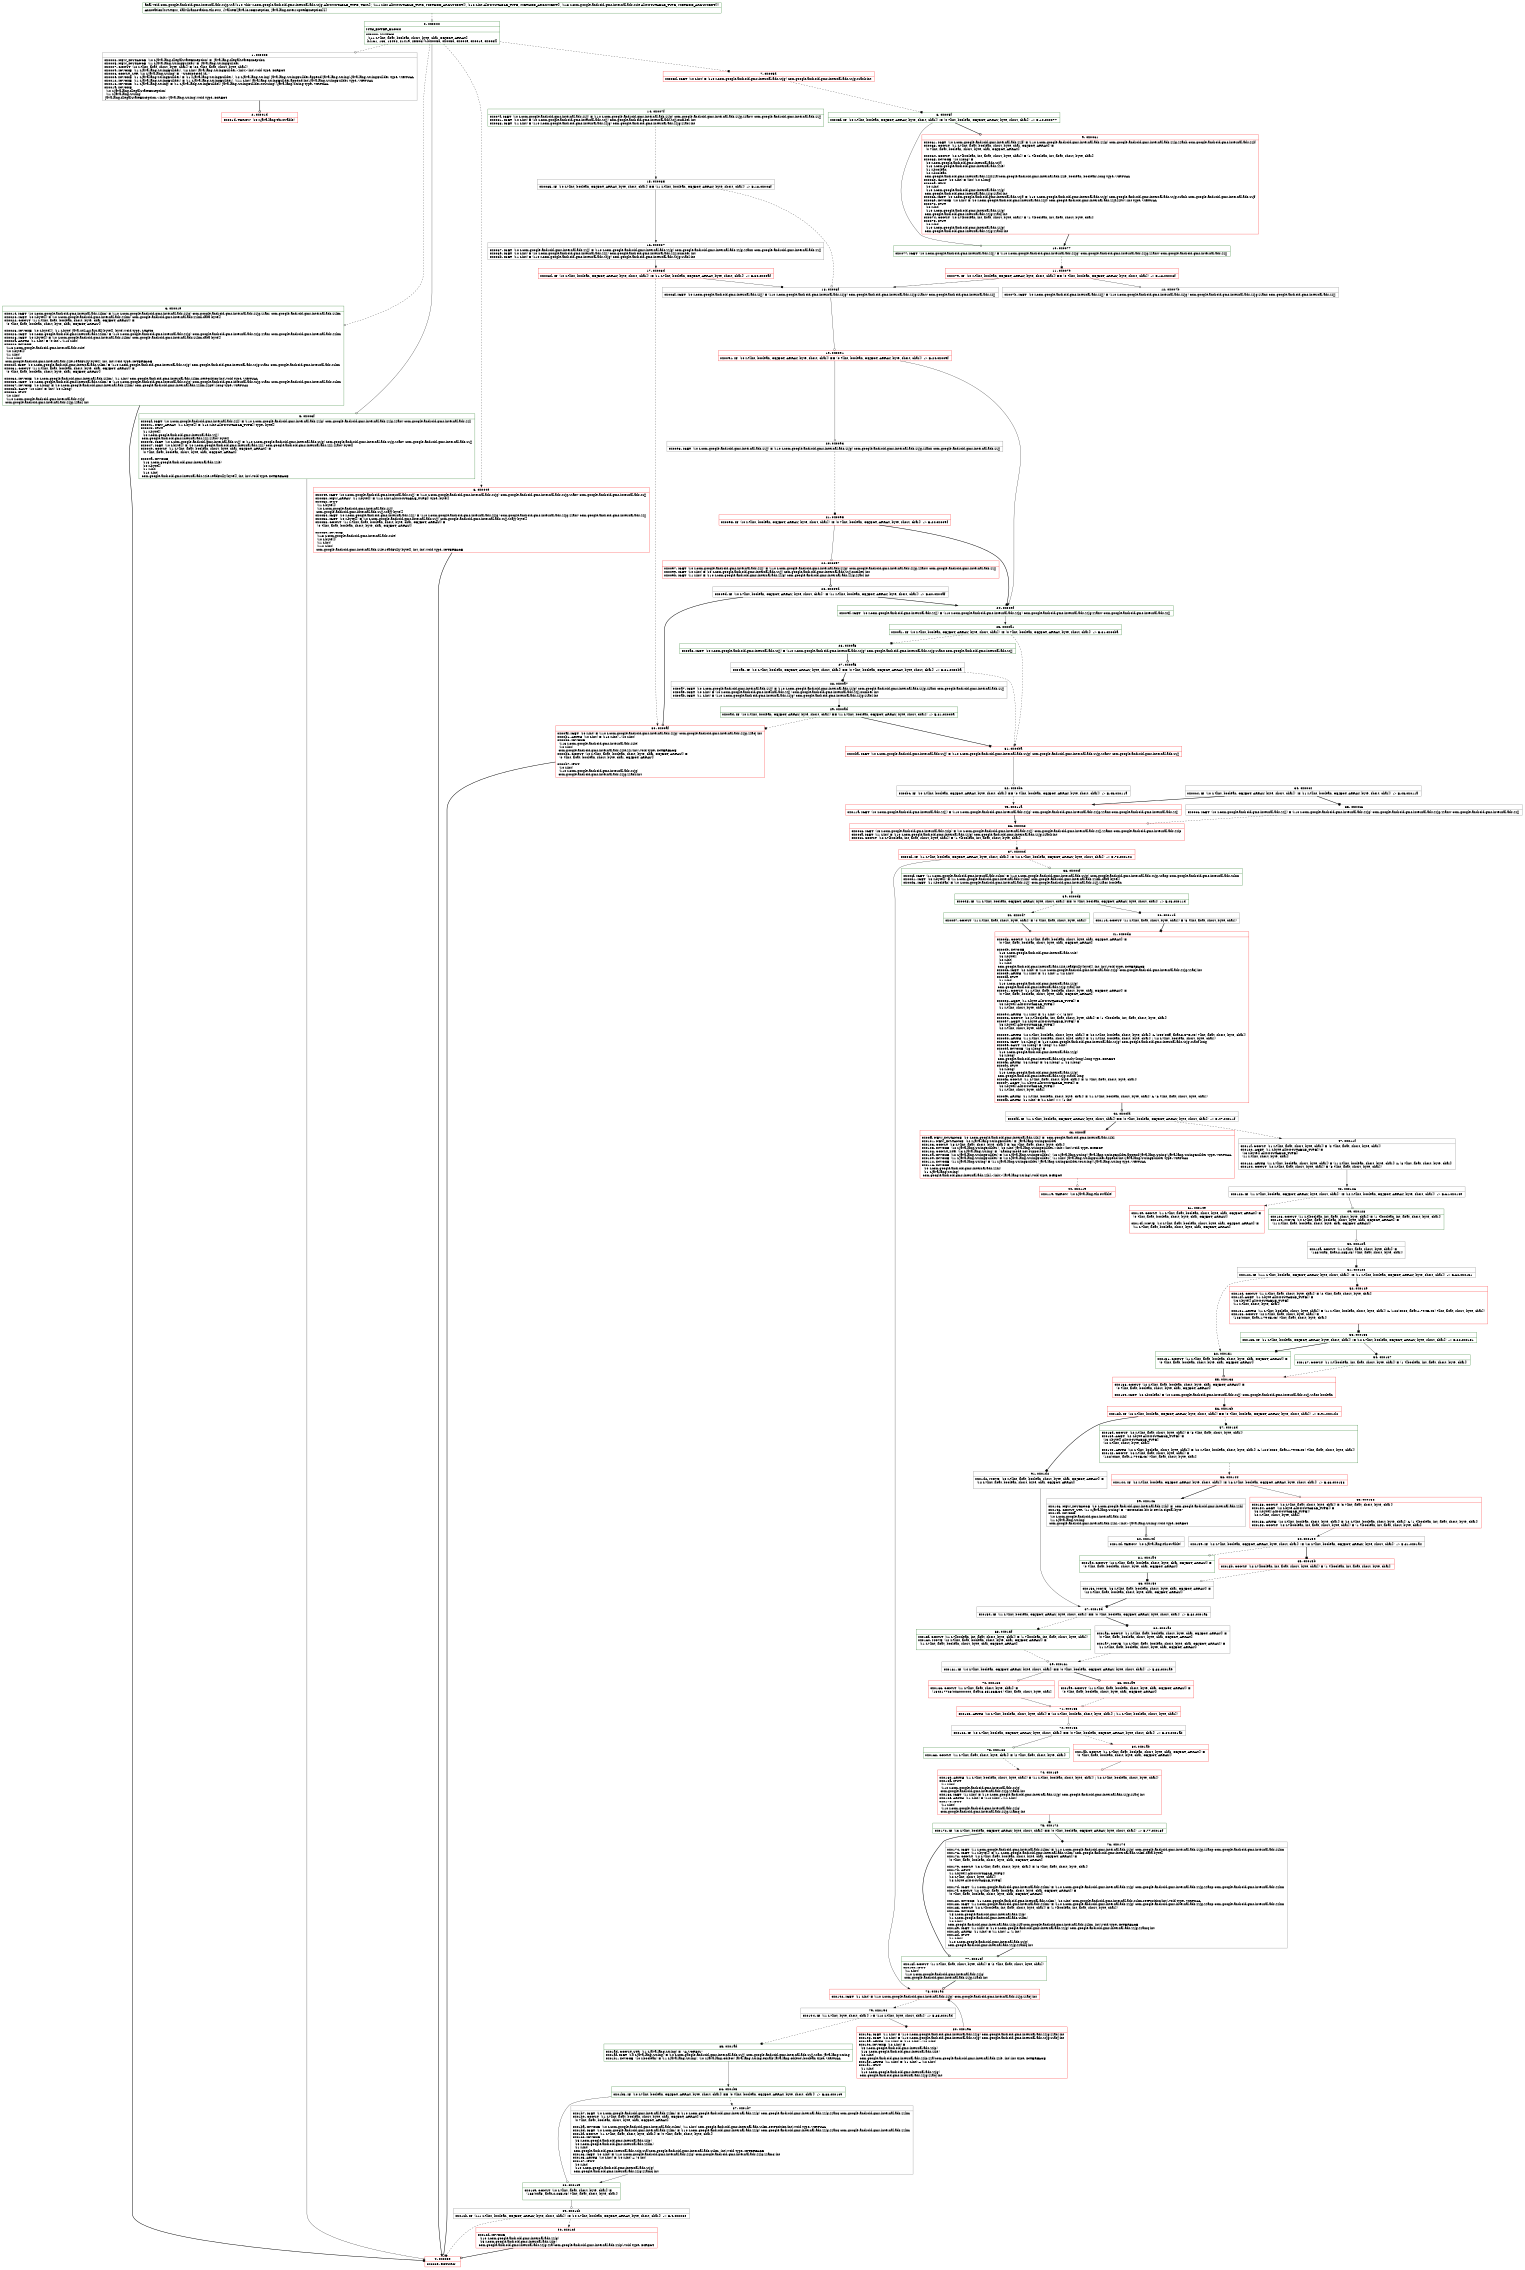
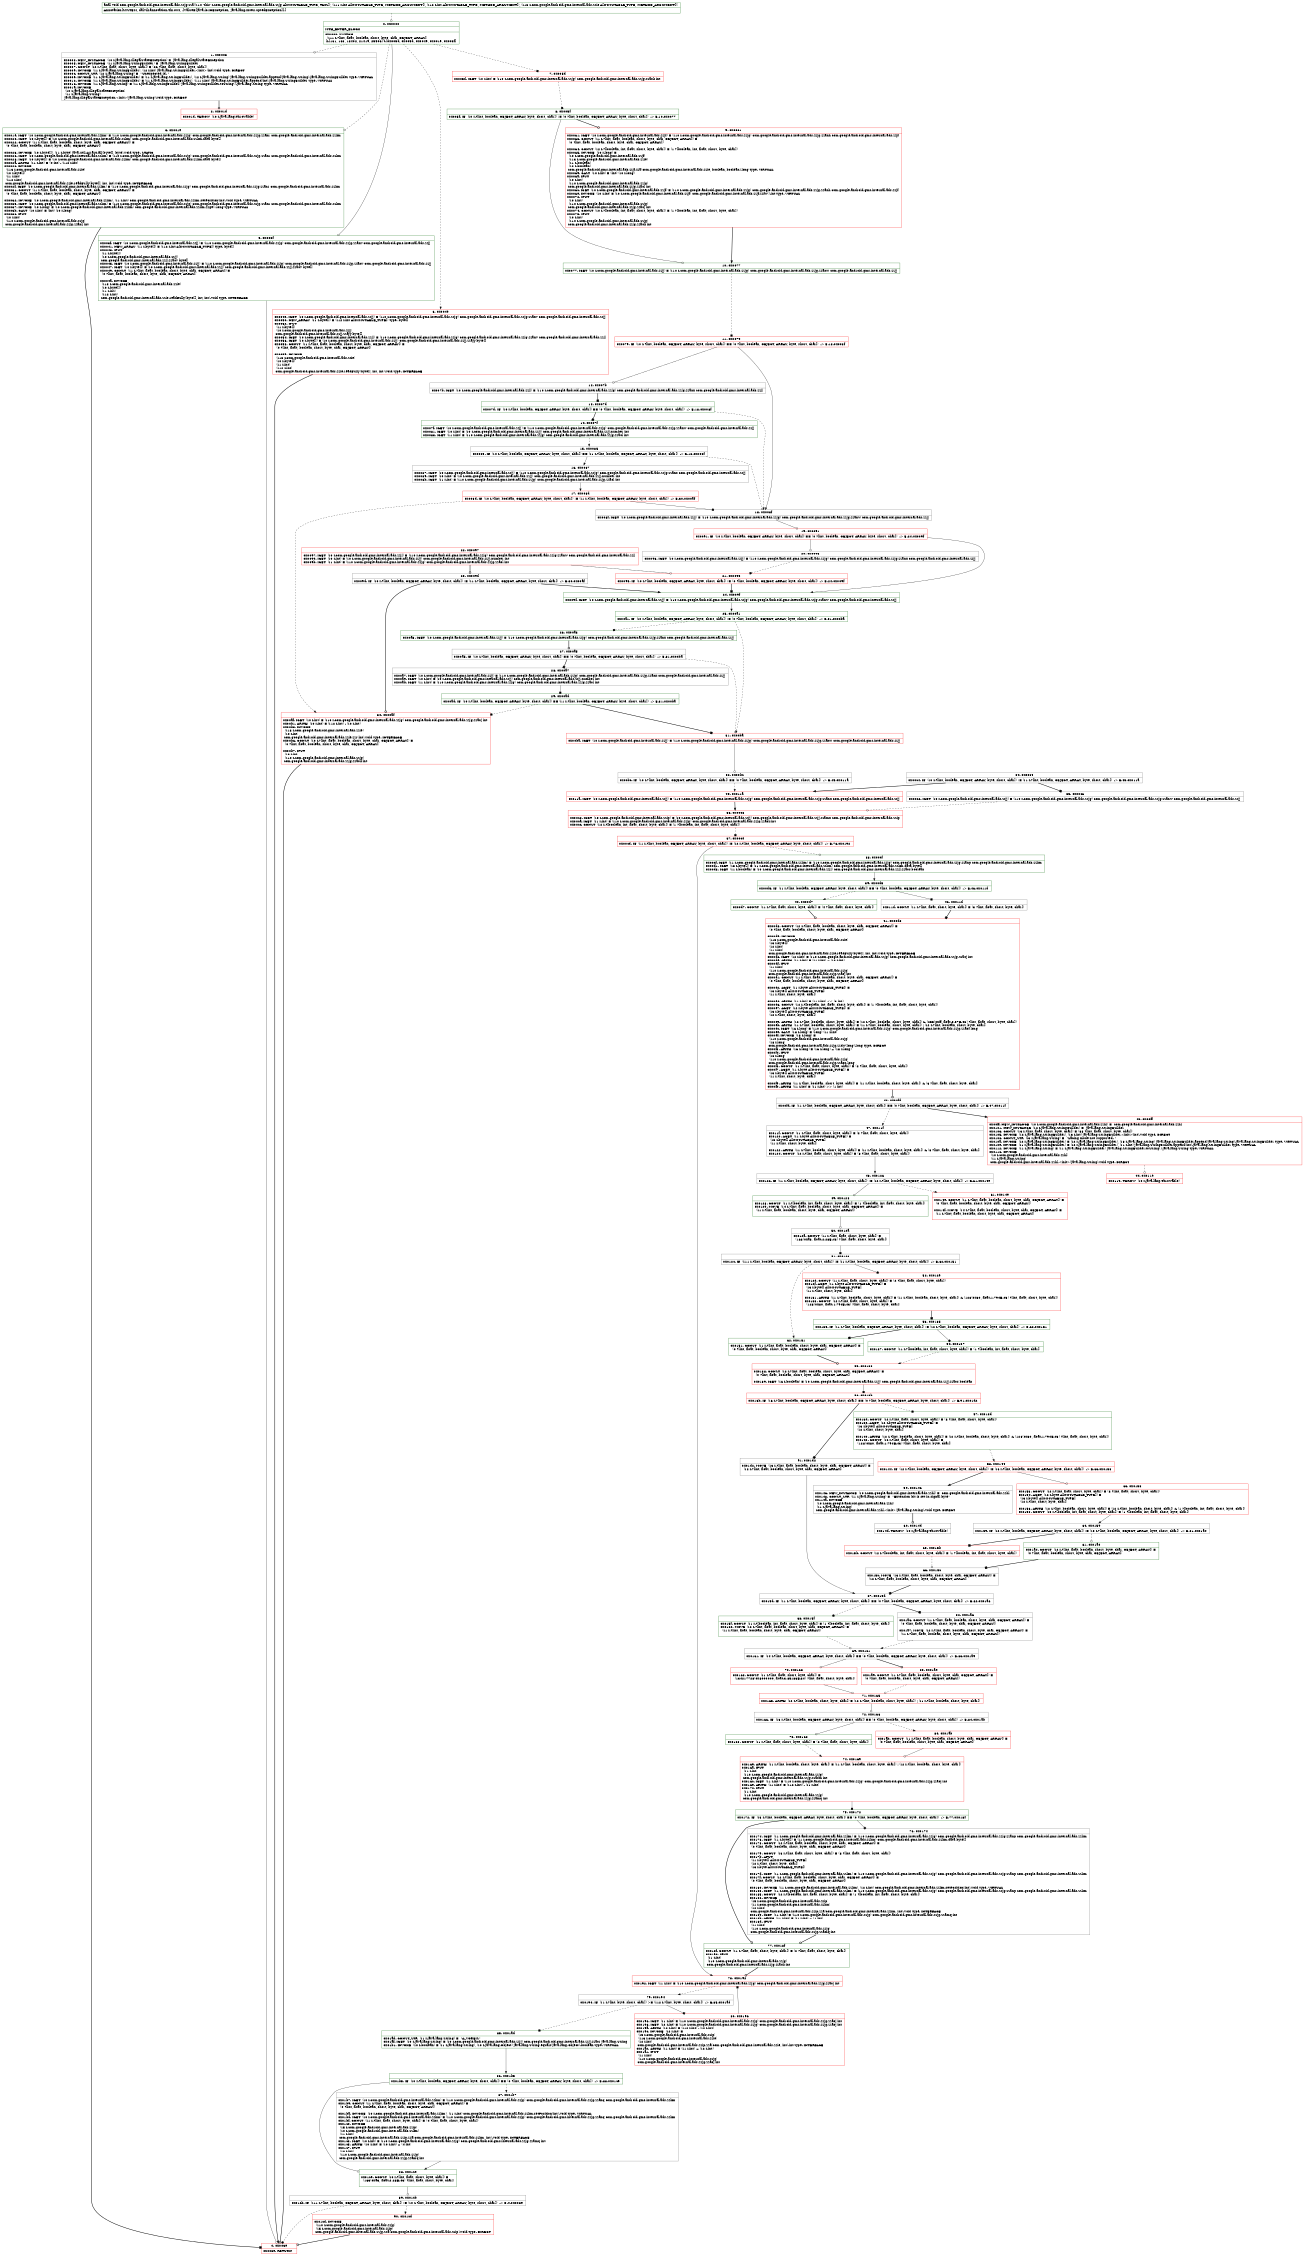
node "13: 0x007d": added
edge "21: 0x0095" -> "22: 0x0097": reversed
node "59: 0x0146": text "0x014a: INVOKE" -> "0x114a: INVOKE"
